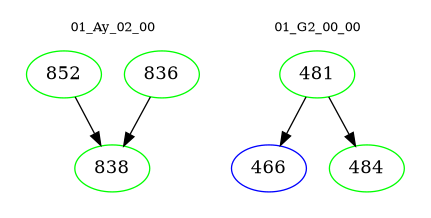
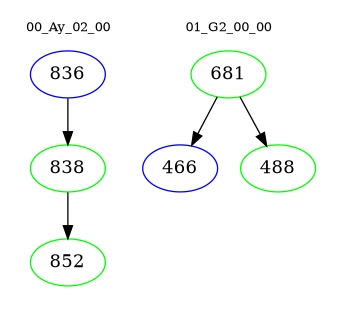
cluster "01_Ay_02_00": label "01_Ay_02_00" -> "00_Ay_02_00"
node "836": color green -> blue
node "481": label "481" -> "681"
edge "852" -> "838": reversed
node "484": label "484" -> "488"
